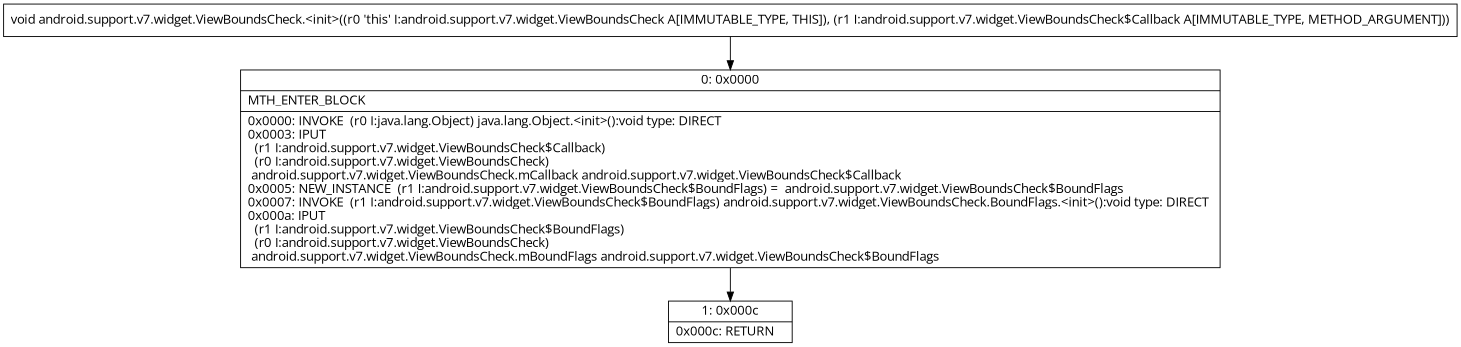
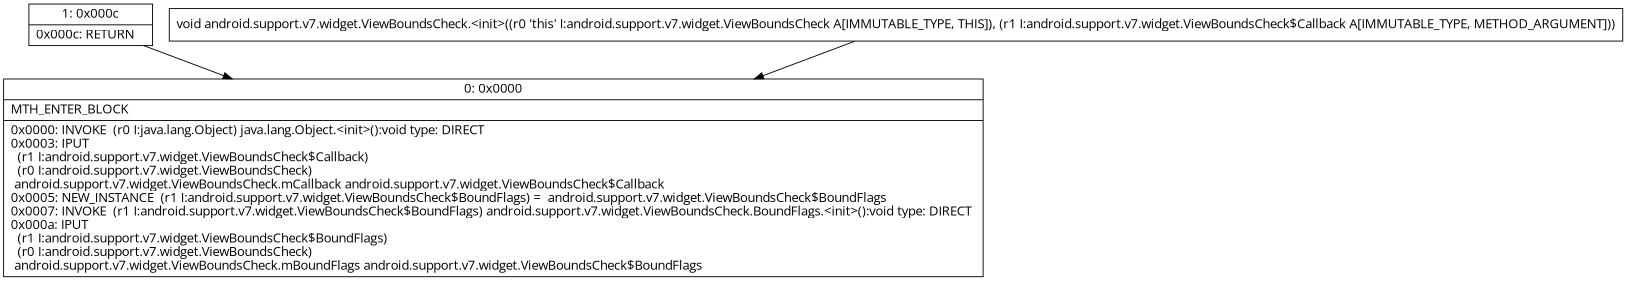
edge "0: 0x0000" -> "1: 0x000c": reversed
